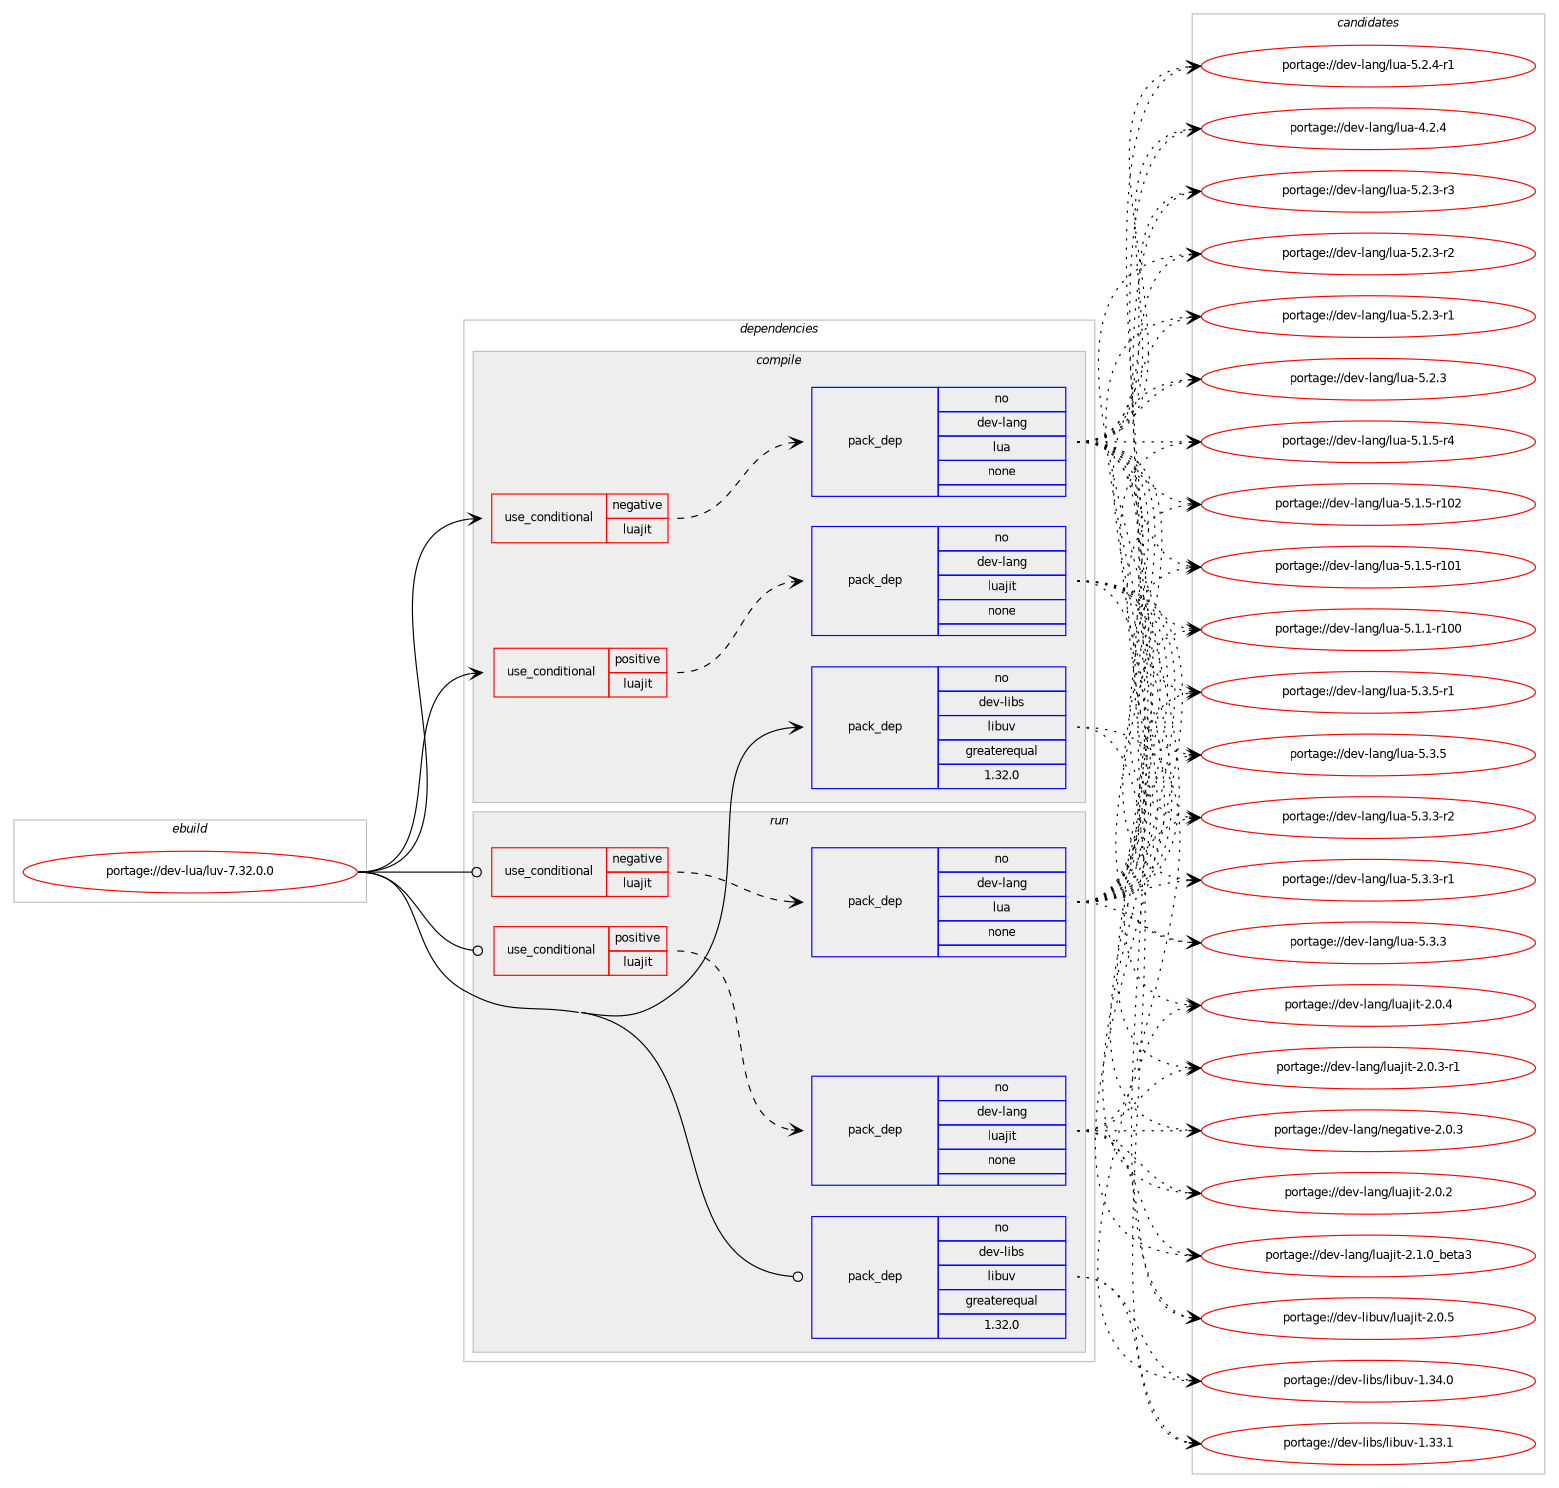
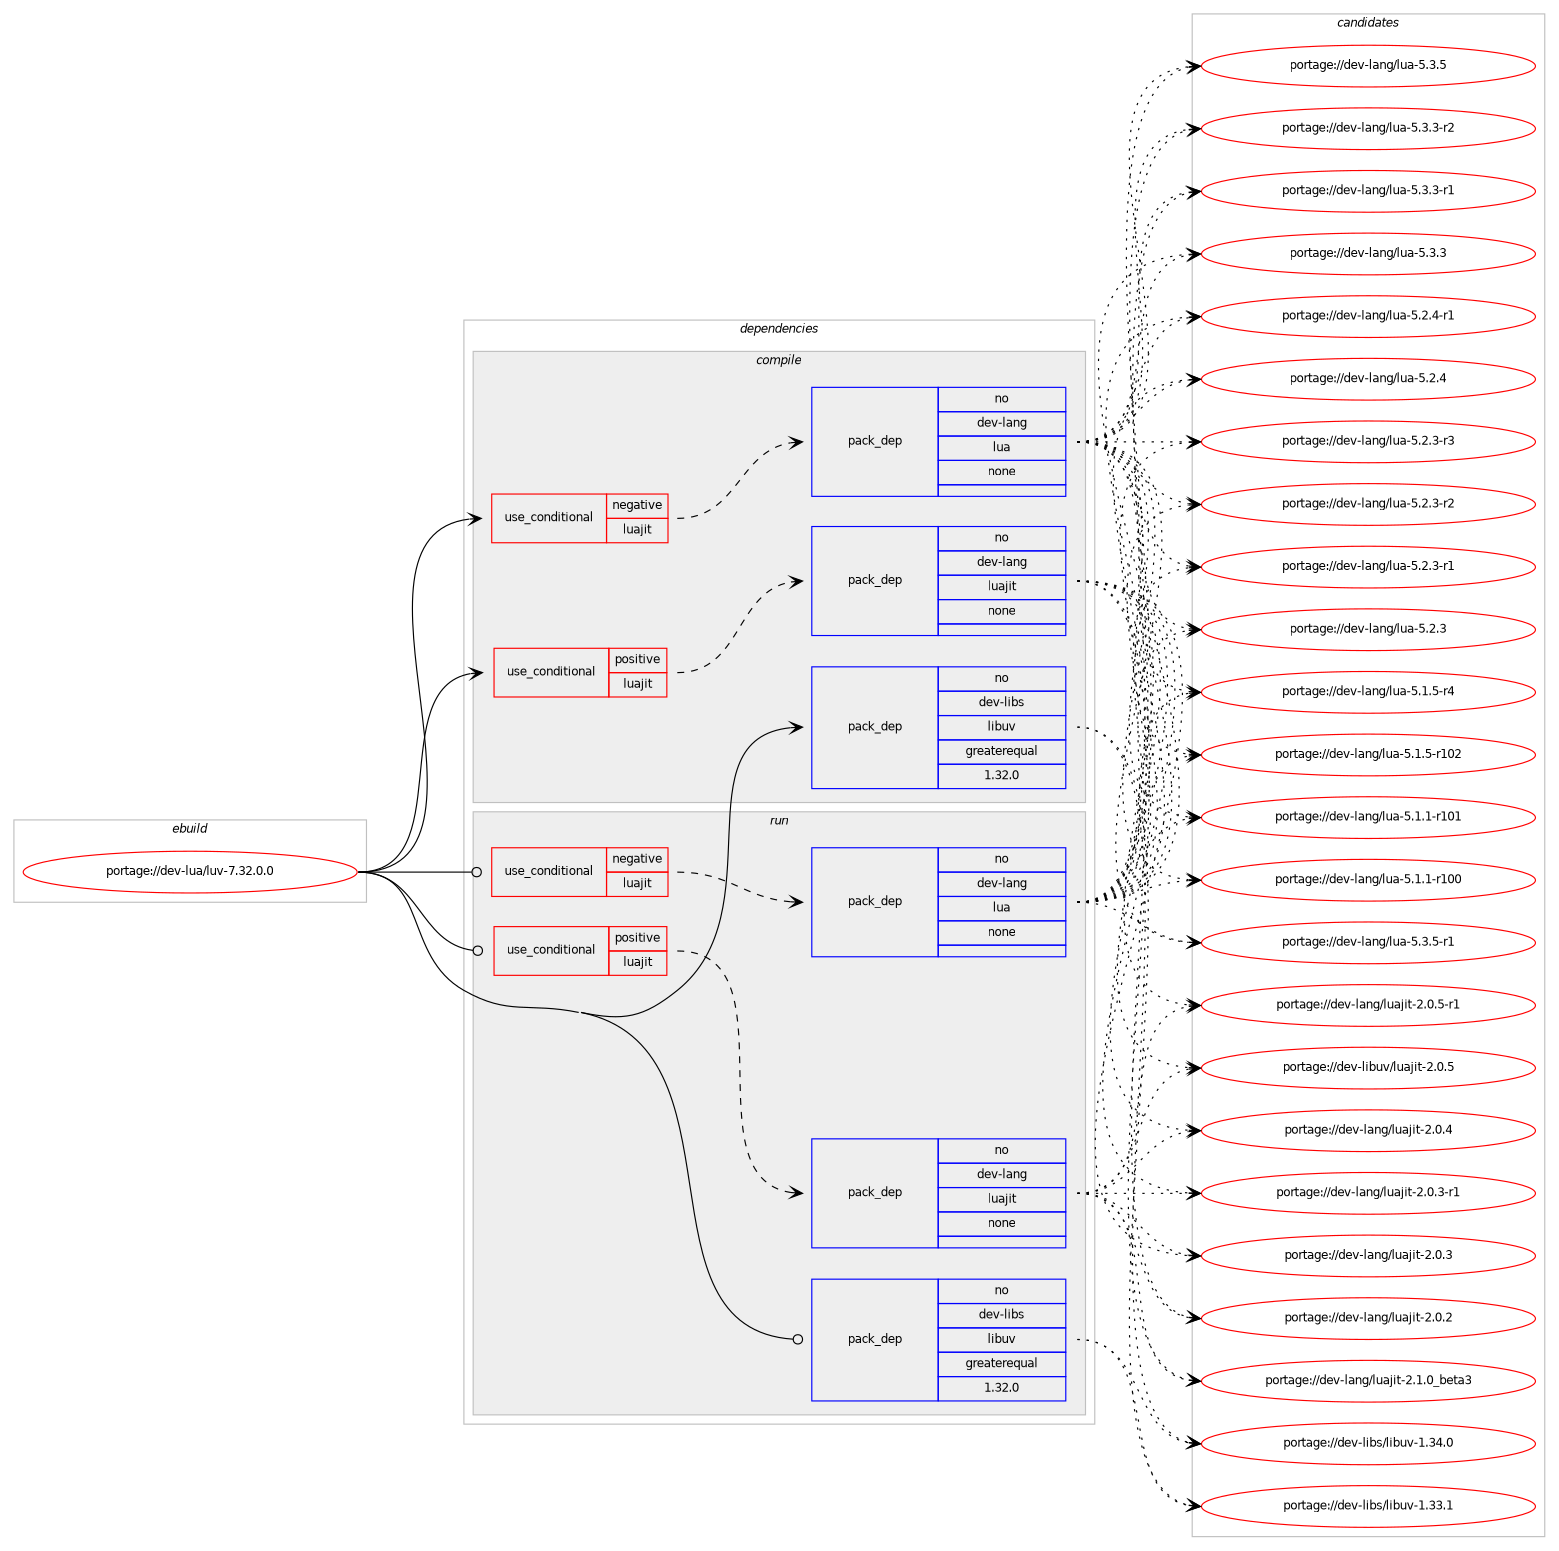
node "portage://dev-lang/lua-4.2.4": label "portage://dev-lang/lua-4.2.4" -> "portage://dev-lang/lua-5.2.4"
node "portage://dev-lang/lua-5.1.5-r101": label "portage://dev-lang/lua-5.1.5-r101" -> "portage://dev-lang/lua-5.1.1-r101"
node "portage://dev-lang/luajit-2.0.5-r1": added
node "portage://dev-lang/negative-2.0.3": label "portage://dev-lang/negative-2.0.3" -> "portage://dev-lang/luajit-2.0.3"
